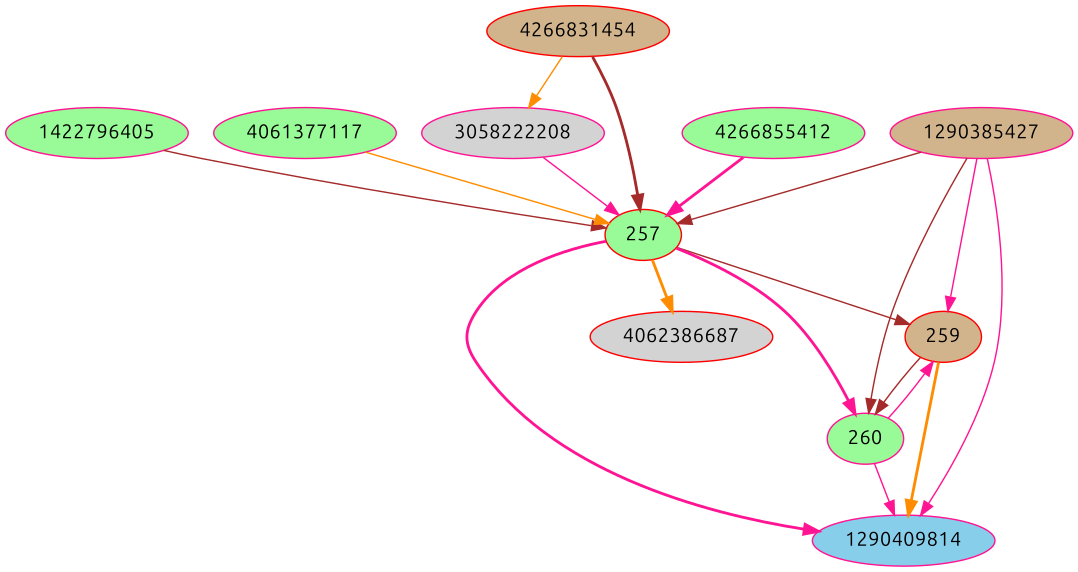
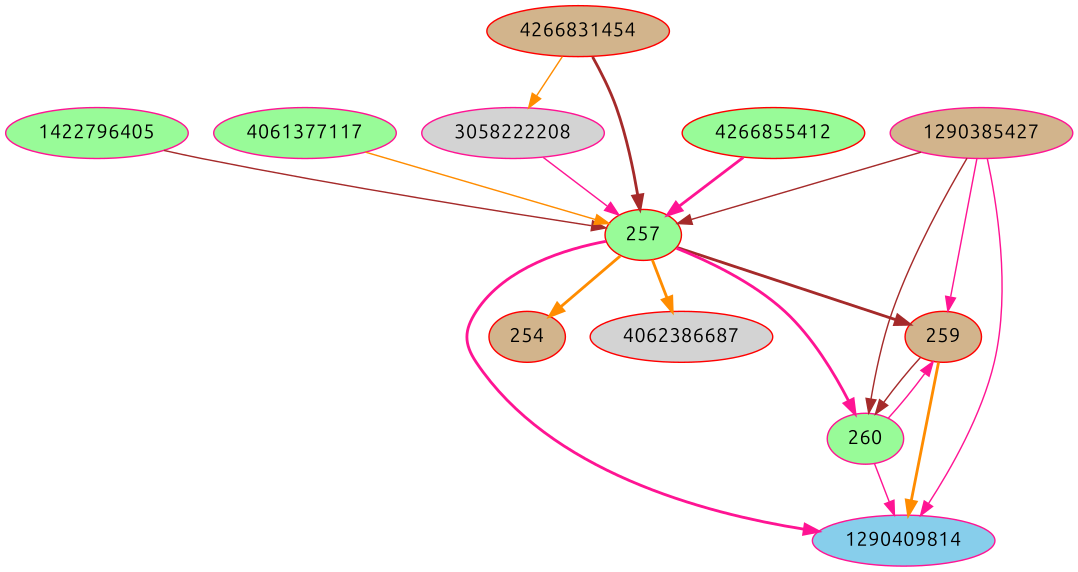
node "4266855412": color deeppink -> red
edge "257" -> "259": style solid -> bold
node "254": added
